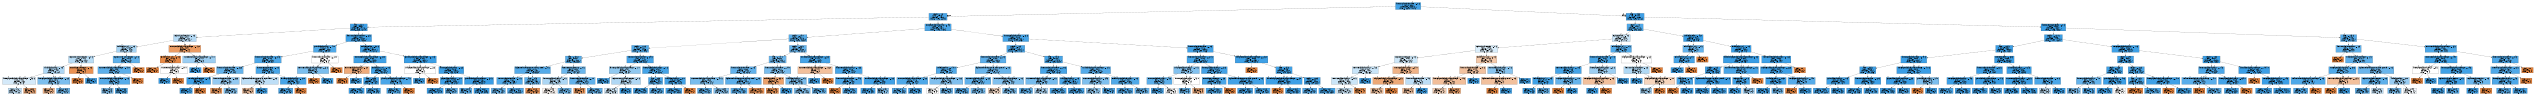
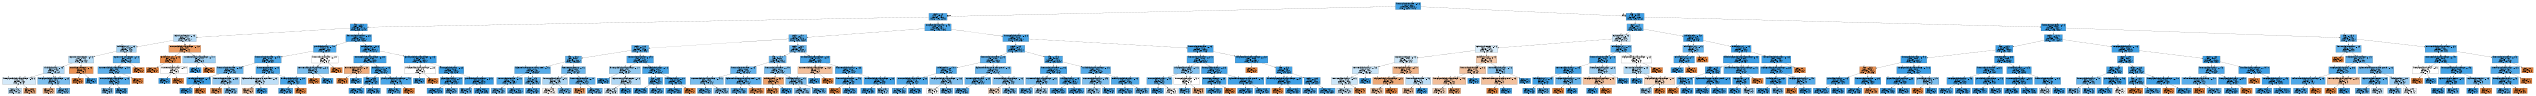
node "date <= 53.5 gini = 0.043 samples = 9134 value = [199, 8935]": fillcolor #399de5f9 -> #e58139df
node "gini = 0.175 samples = 588 value = [57, 531]": fillcolor #e58139df -> #399de5e4
node "gini = 0.348 samples = 267 value = [60, 207]": removed
node "gini = 0.107 samples = 211 value = [12, 199]": fillcolor #399de5f0 -> #e58139df
node "gini = 0.114 samples = 362 value = [22, 340]": fillcolor #399de5ef -> #e58139ff
